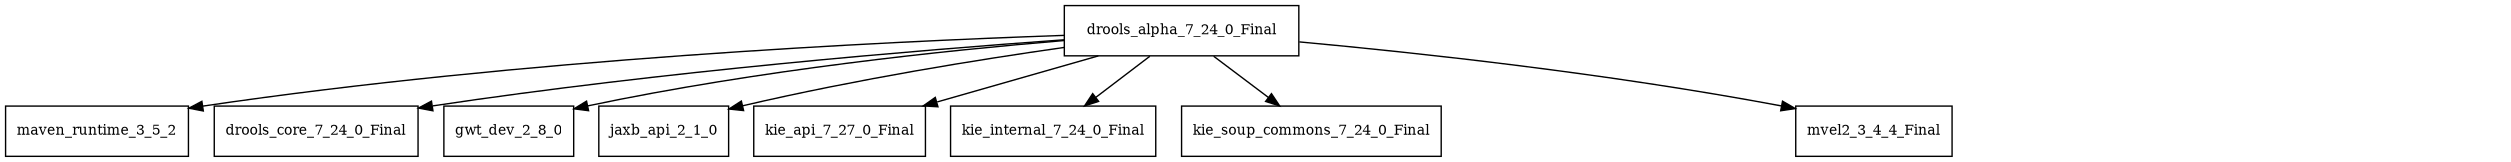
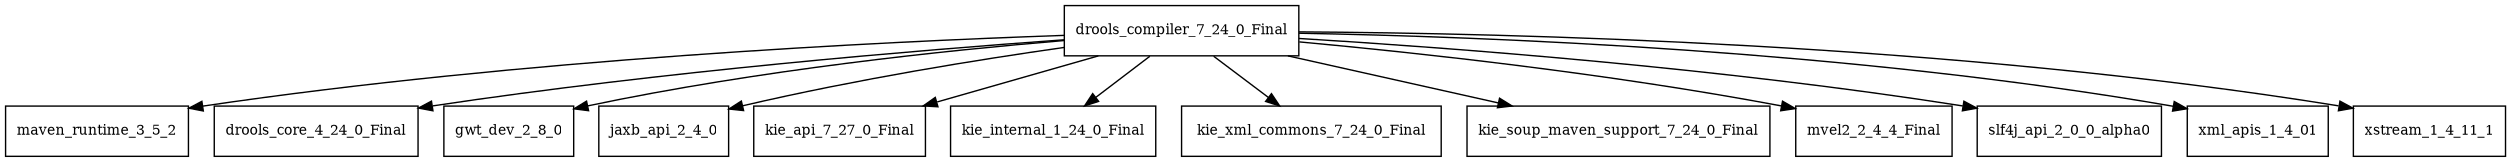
node "drools_alpha_7_24_0_Final": label "drools_alpha_7_24_0_Final" -> "drools_compiler_7_24_0_Final"
node "drools_core_7_24_0_Final": label "drools_core_7_24_0_Final" -> "drools_core_4_24_0_Final"
node "jaxb_api_2_1_0": label "jaxb_api_2_1_0" -> "jaxb_api_2_4_0"
node "kie_internal_7_24_0_Final": label "kie_internal_7_24_0_Final" -> "kie_internal_1_24_0_Final"
node "kie_soup_commons_7_24_0_Final": label "kie_soup_commons_7_24_0_Final" -> "kie_xml_commons_7_24_0_Final"
node "kie_soup_maven_support_7_24_0_Final": added
node "mvel2_3_4_4_Final": label "mvel2_3_4_4_Final" -> "mvel2_2_4_4_Final"
node "slf4j_api_2_0_0_alpha0": added
node "xml_apis_1_4_01": added
node "xstream_1_4_11_1": added
